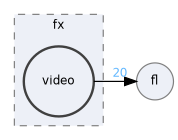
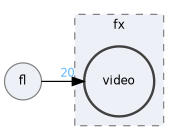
edge "video" -> "fl": reversed
